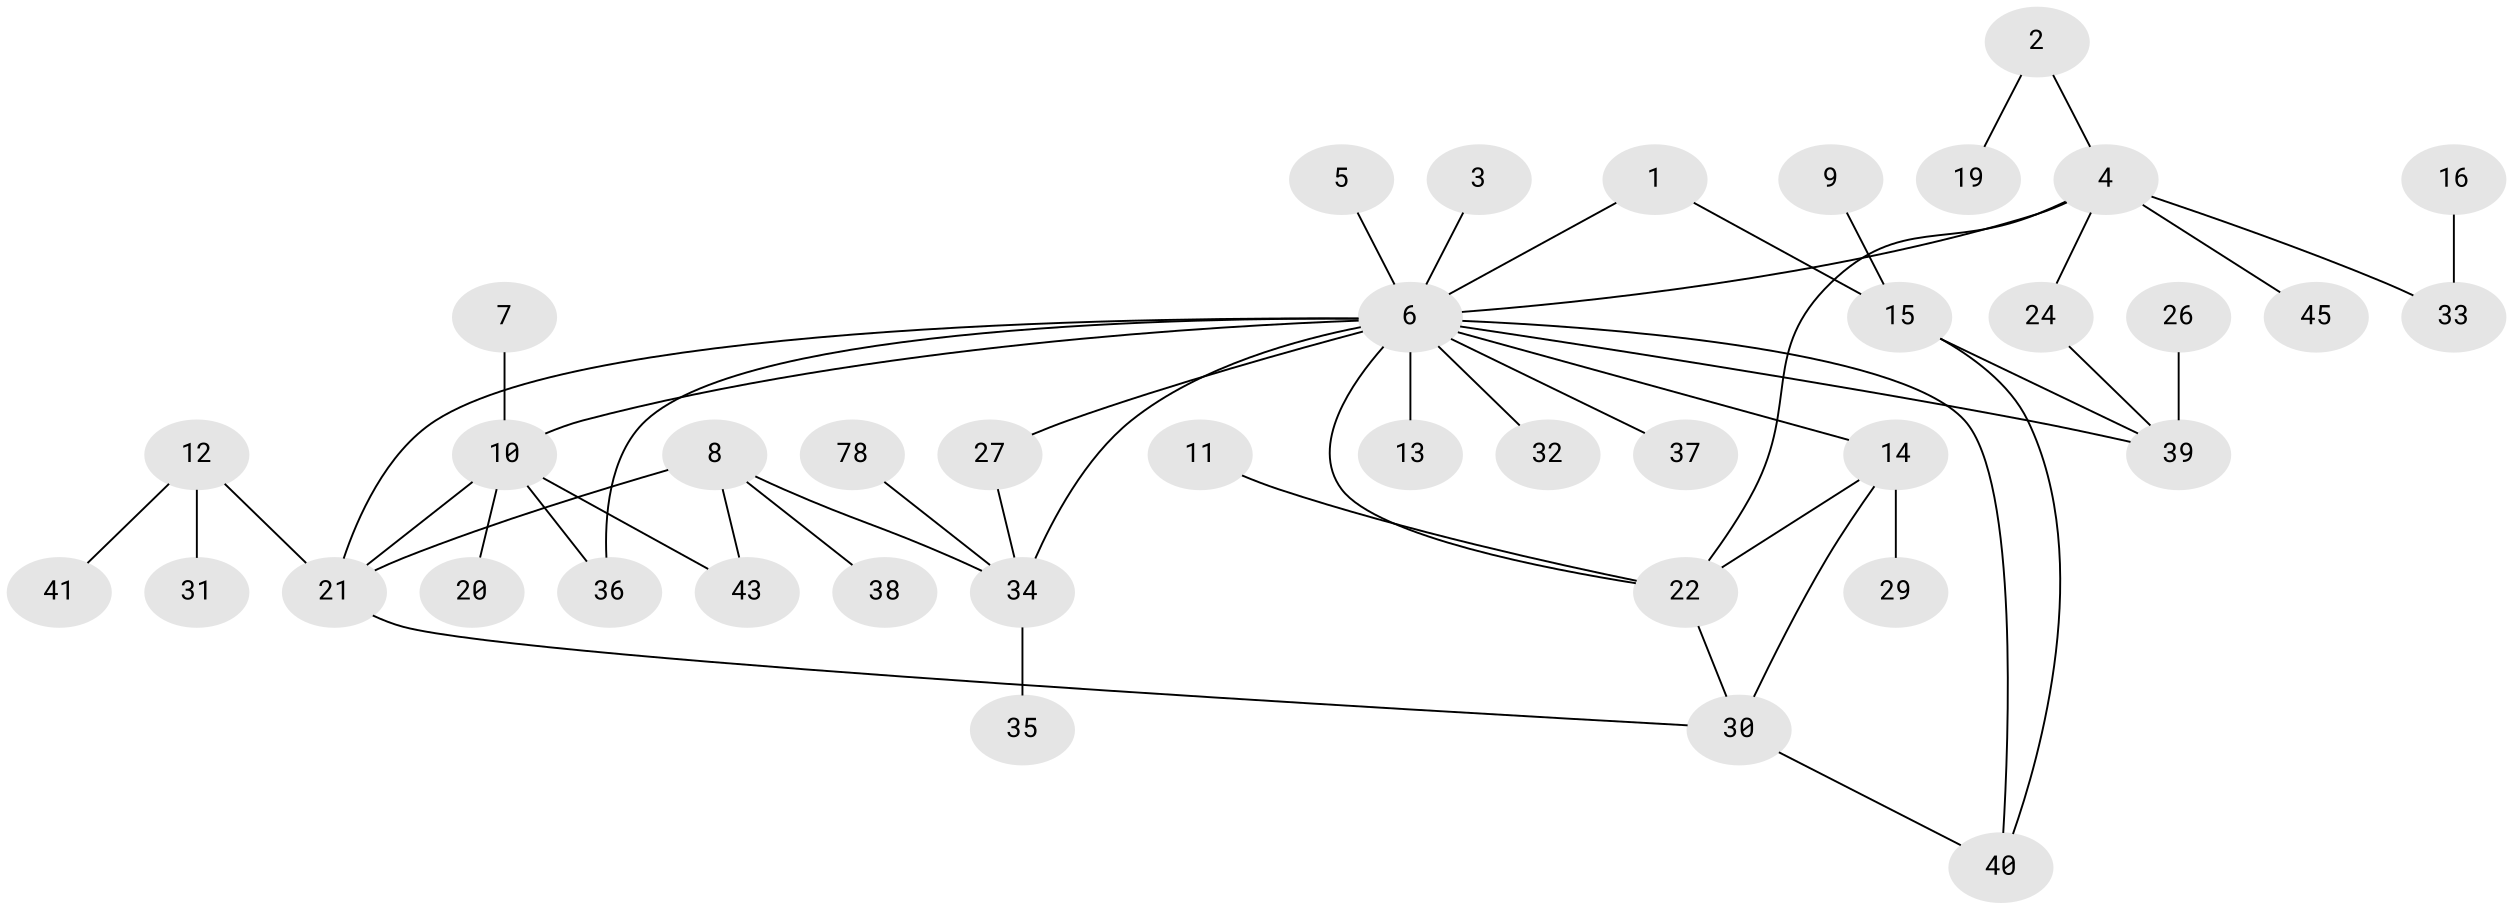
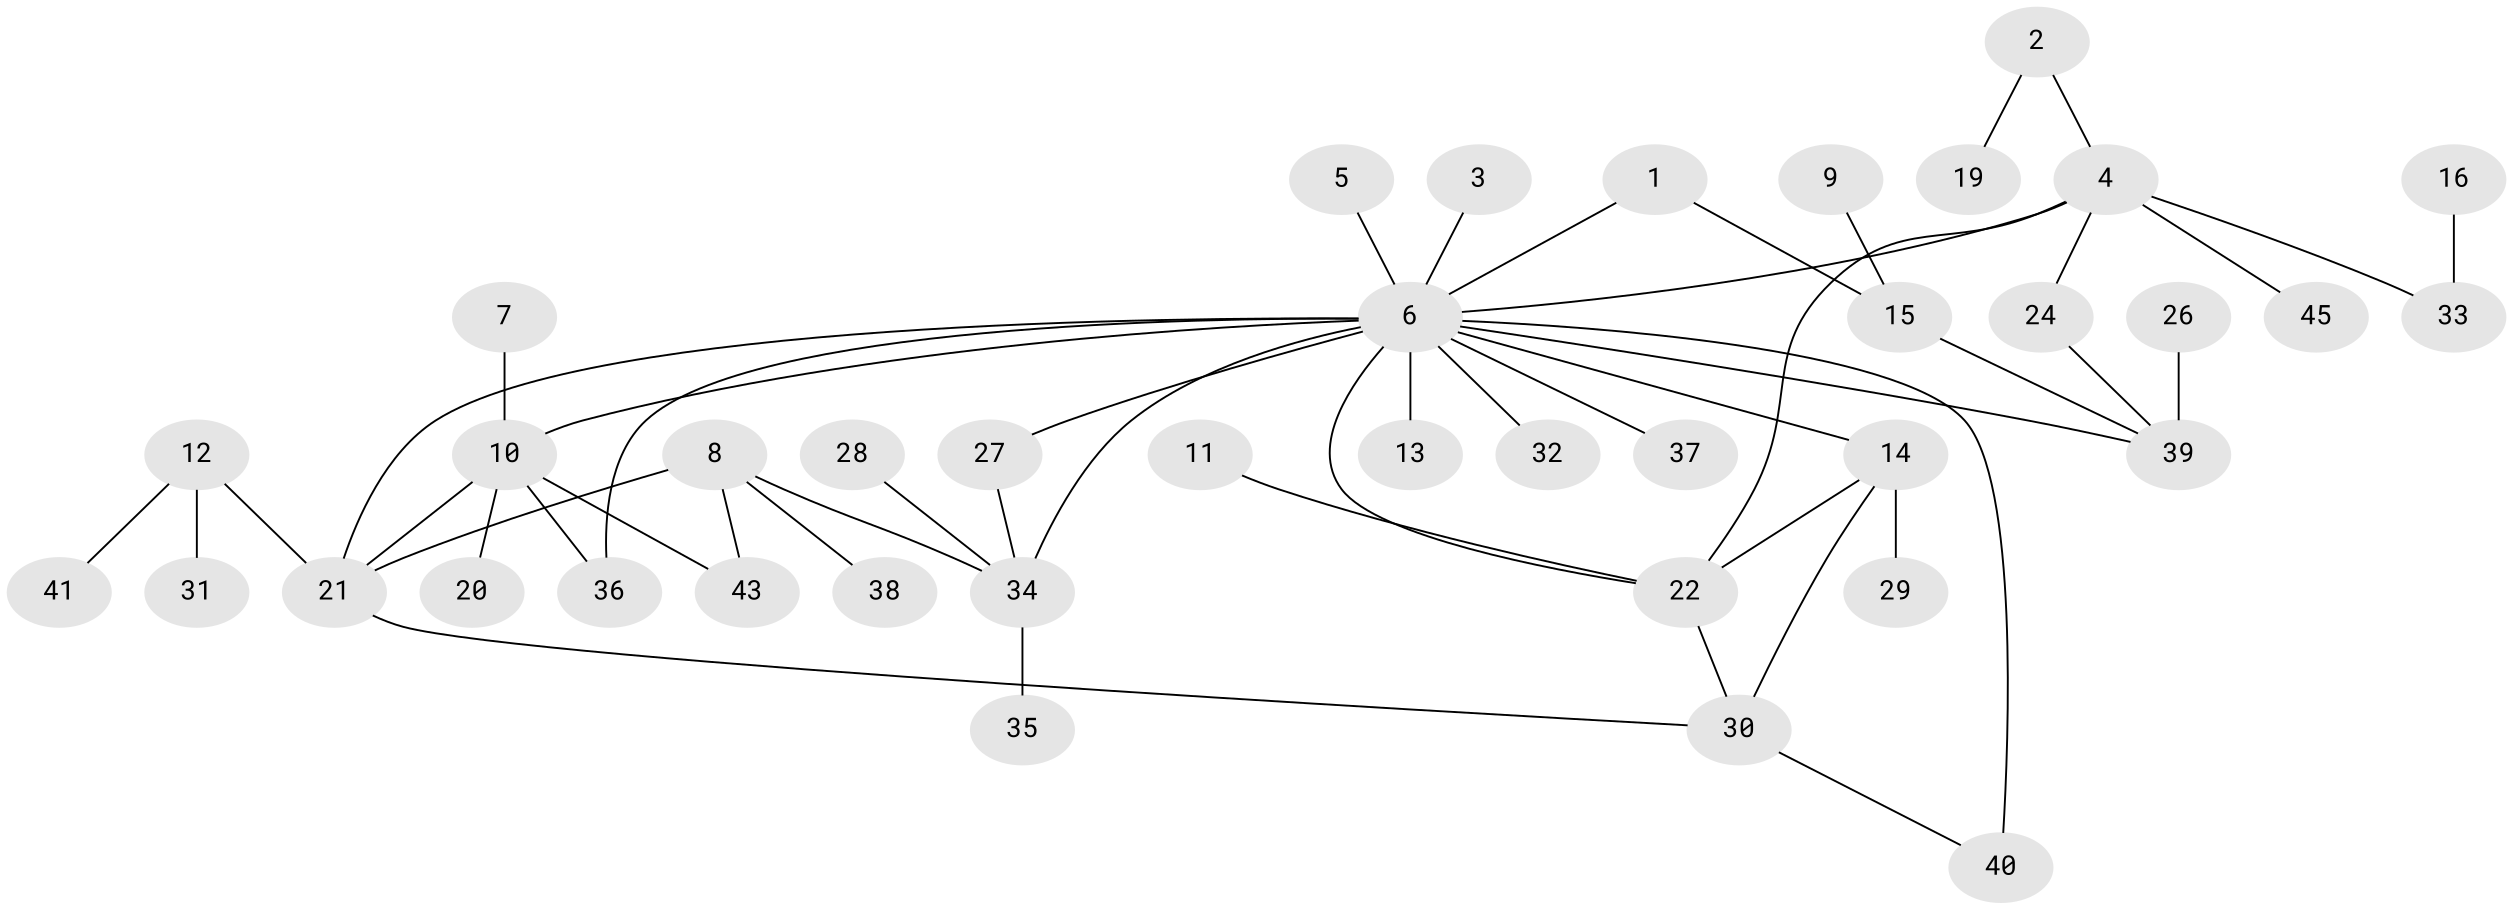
node "78": label "78" -> "28"
edge "15" -- "40": removed
